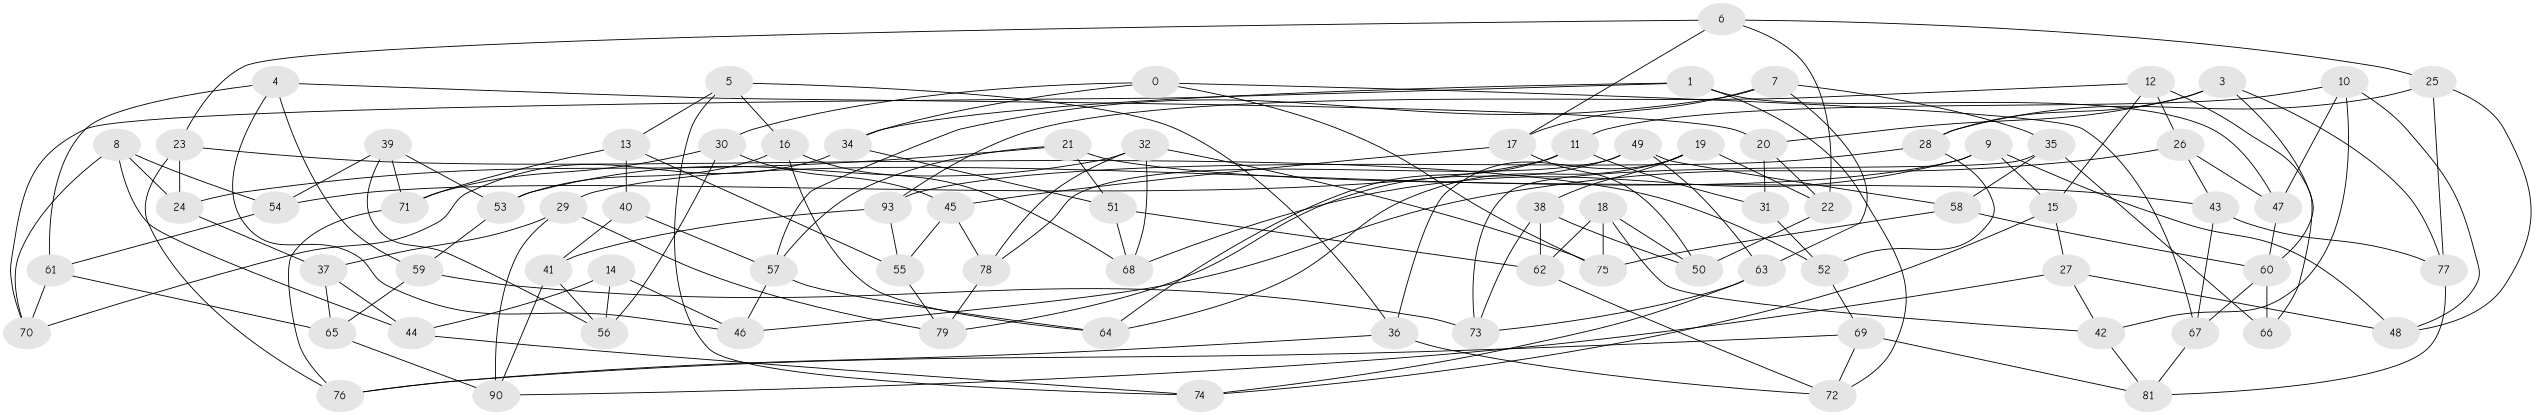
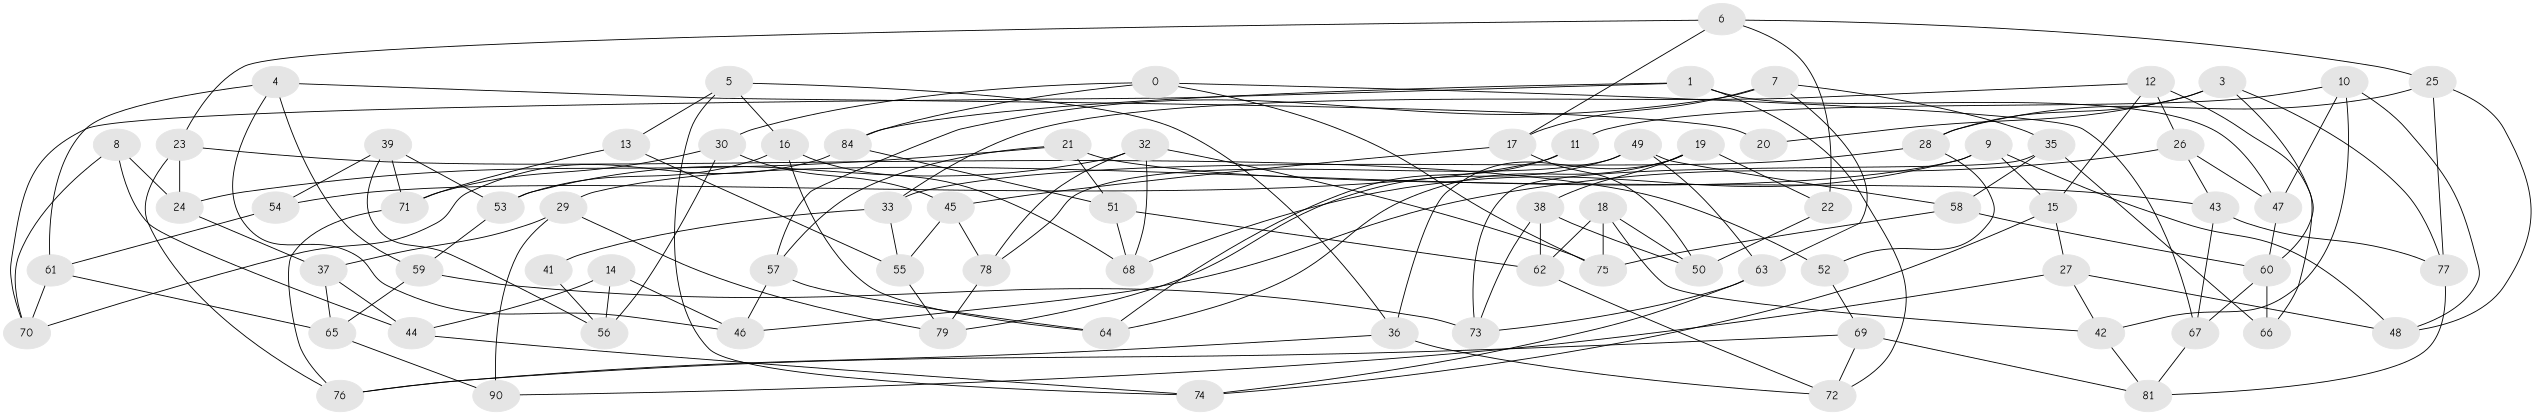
node "34": label "34" -> "84"
edge "20" -- "22": removed
edge "8" -- "54": removed
node "40": removed
node "93": label "93" -> "33"
node "31": removed
edge "41" -- "90": removed
